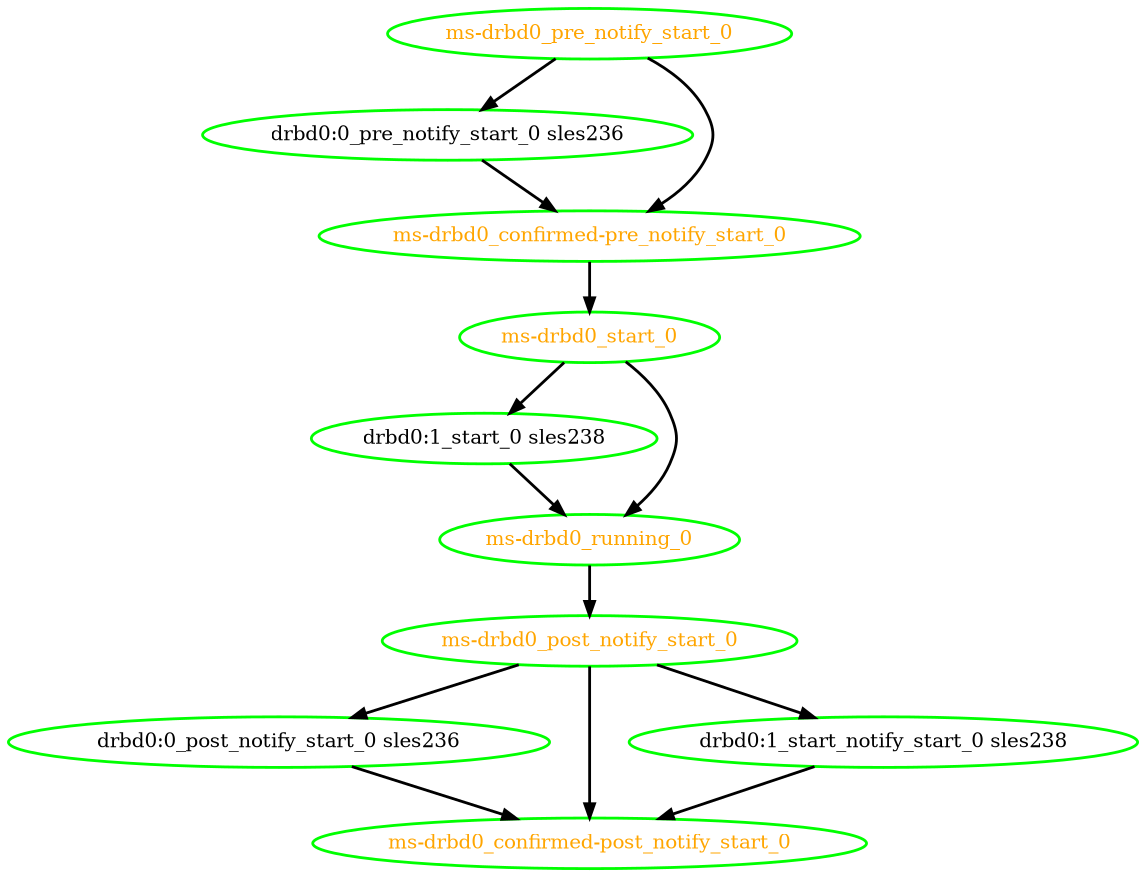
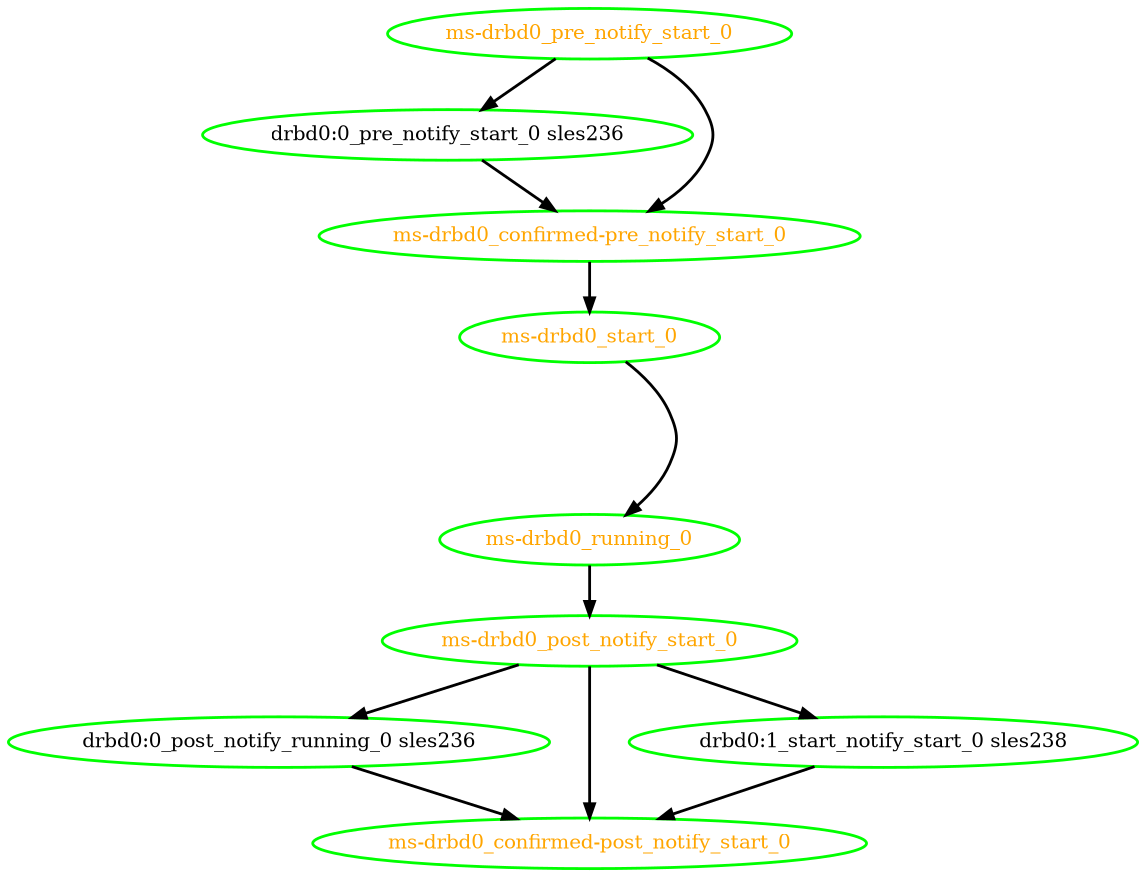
node "drbd0:1_start_0 sles238": removed
node "drbd0:0_post_notify_start_0 sles236": label "drbd0:0_post_notify_start_0 sles236" -> "drbd0:0_post_notify_running_0 sles236"
